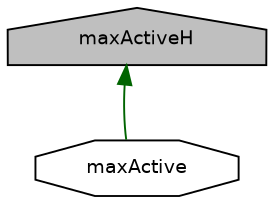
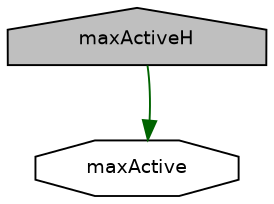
edge "maxActive" -> "maxActiveH": reversed
